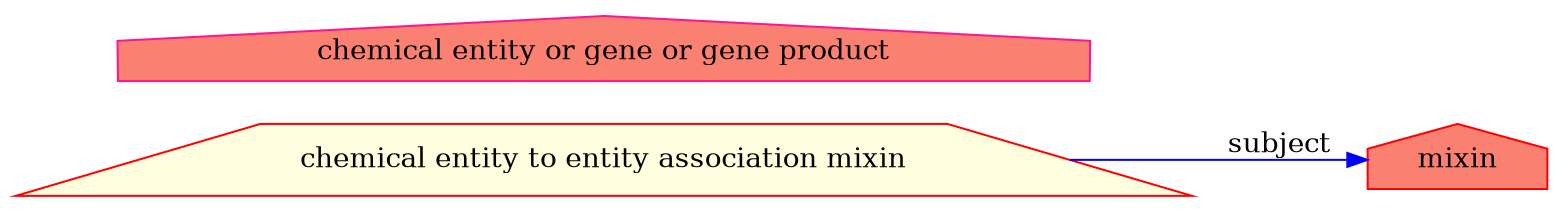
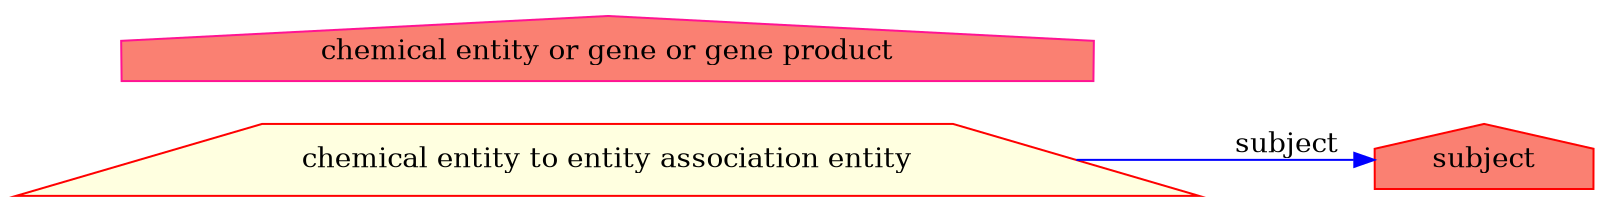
node "chemical entity to entity association mixin": label "chemical entity to entity association mixin" -> "chemical entity to entity association entity"
node "mixin": label "mixin" -> "subject"
